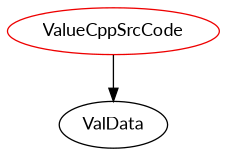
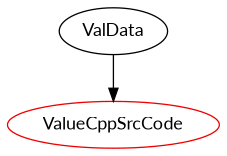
edge "ValueCppSrcCode" -> "ValData": reversed
